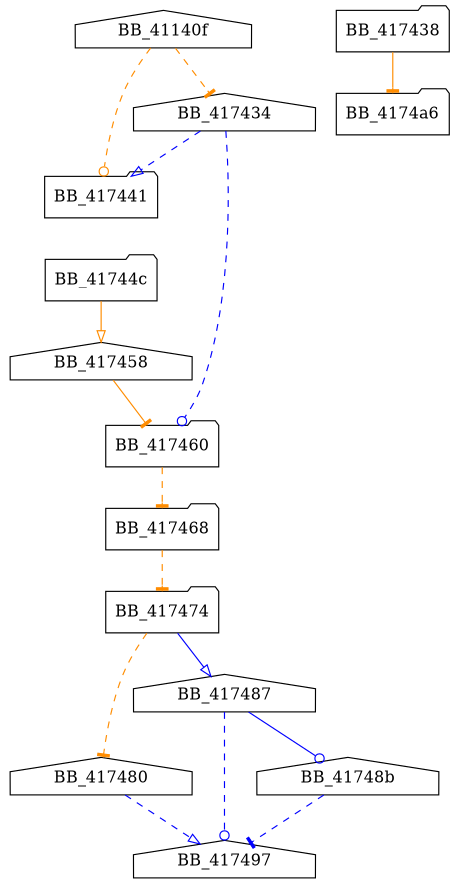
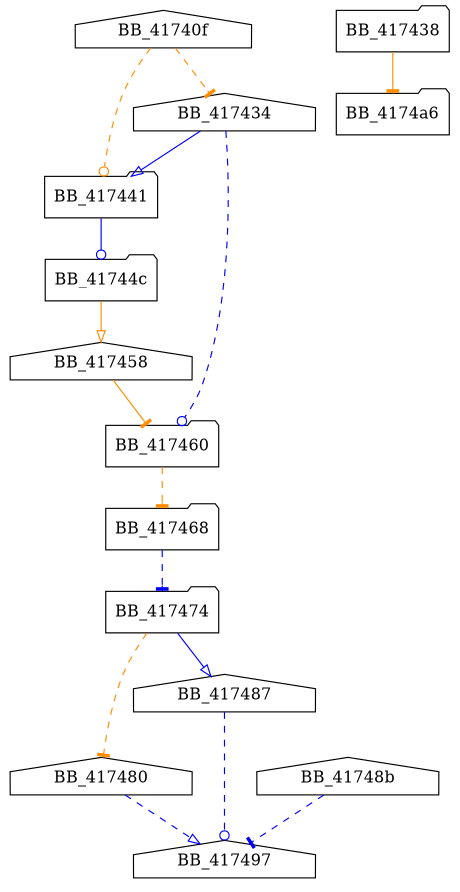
node "BB_41140f": label "BB_41140f" -> "BB_41740f"
edge "BB_417434" -> "BB_417441": style dashed -> solid
edge "BB_417441" -> "BB_41744c": added
edge "BB_417468" -> "BB_417474": color darkorange -> blue
edge "BB_417487" -> "BB_41748b": removed
